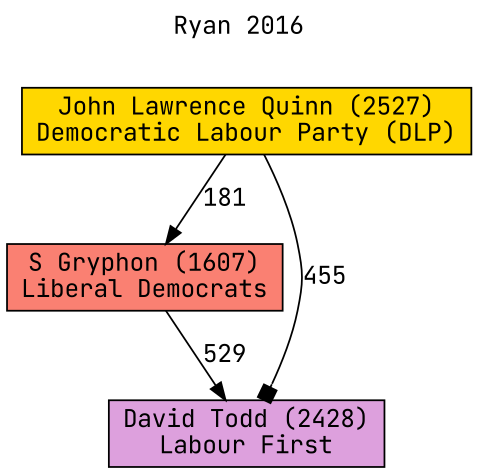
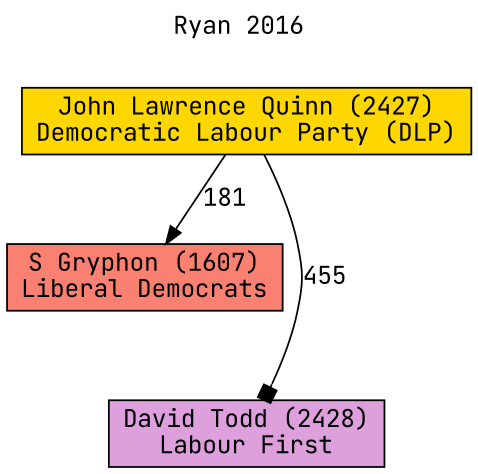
node "John Lawrence Quinn (2527) Democratic Labour Party (DLP)": label "John Lawrence Quinn (2527) Democratic Labour Party (DLP)" -> "John Lawrence Quinn (2427) Democratic Labour Party (DLP)"
edge "S Gryphon (1607) Liberal Democrats" -> "David Todd (2428) Labour First": removed, label "529"
